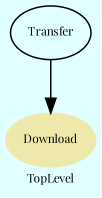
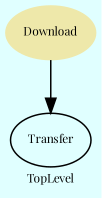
edge "Transfer" -> "Download": reversed
